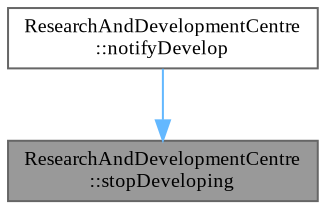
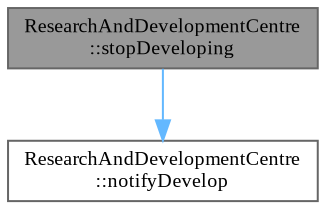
edge "ResearchAndDevelopmentCentre ::notifyDevelop" -> "ResearchAndDevelopmentCentre ::stopDeveloping": reversed
